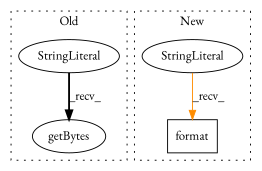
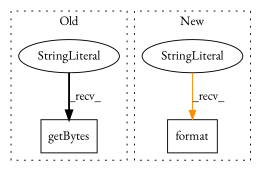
node "getBytes": shape ellipse -> box
